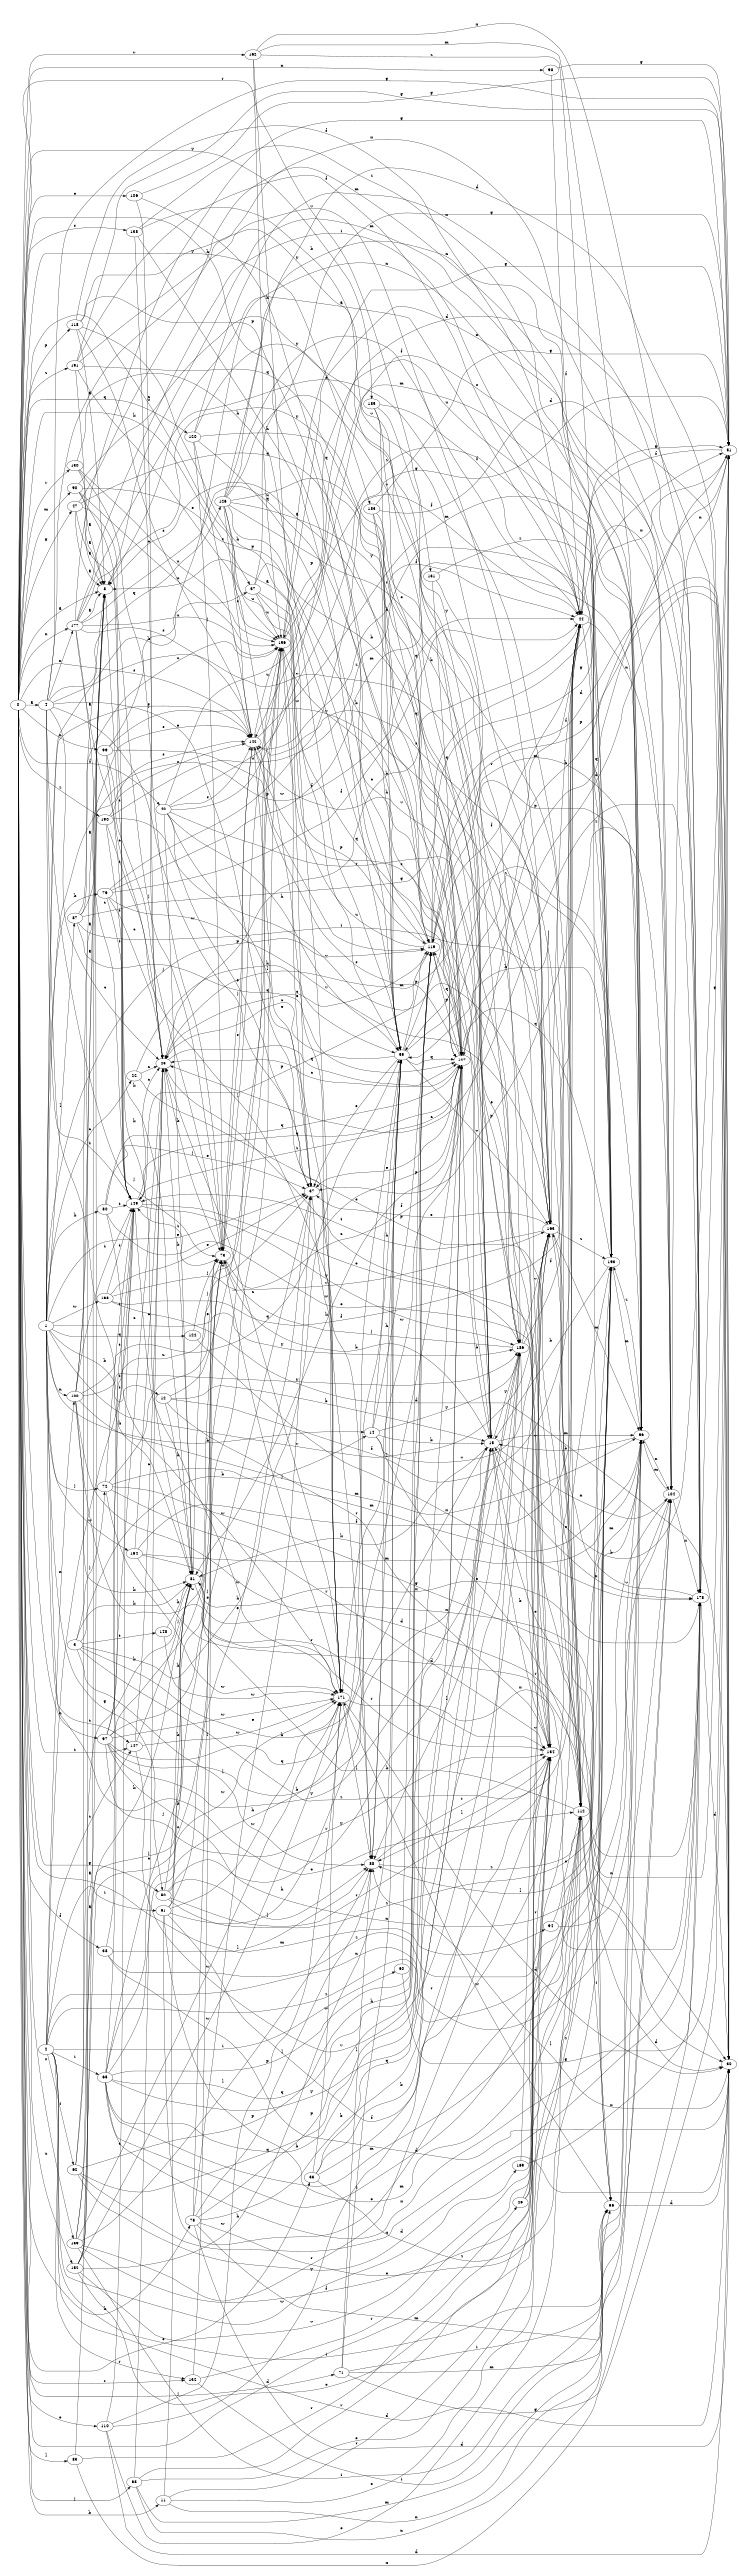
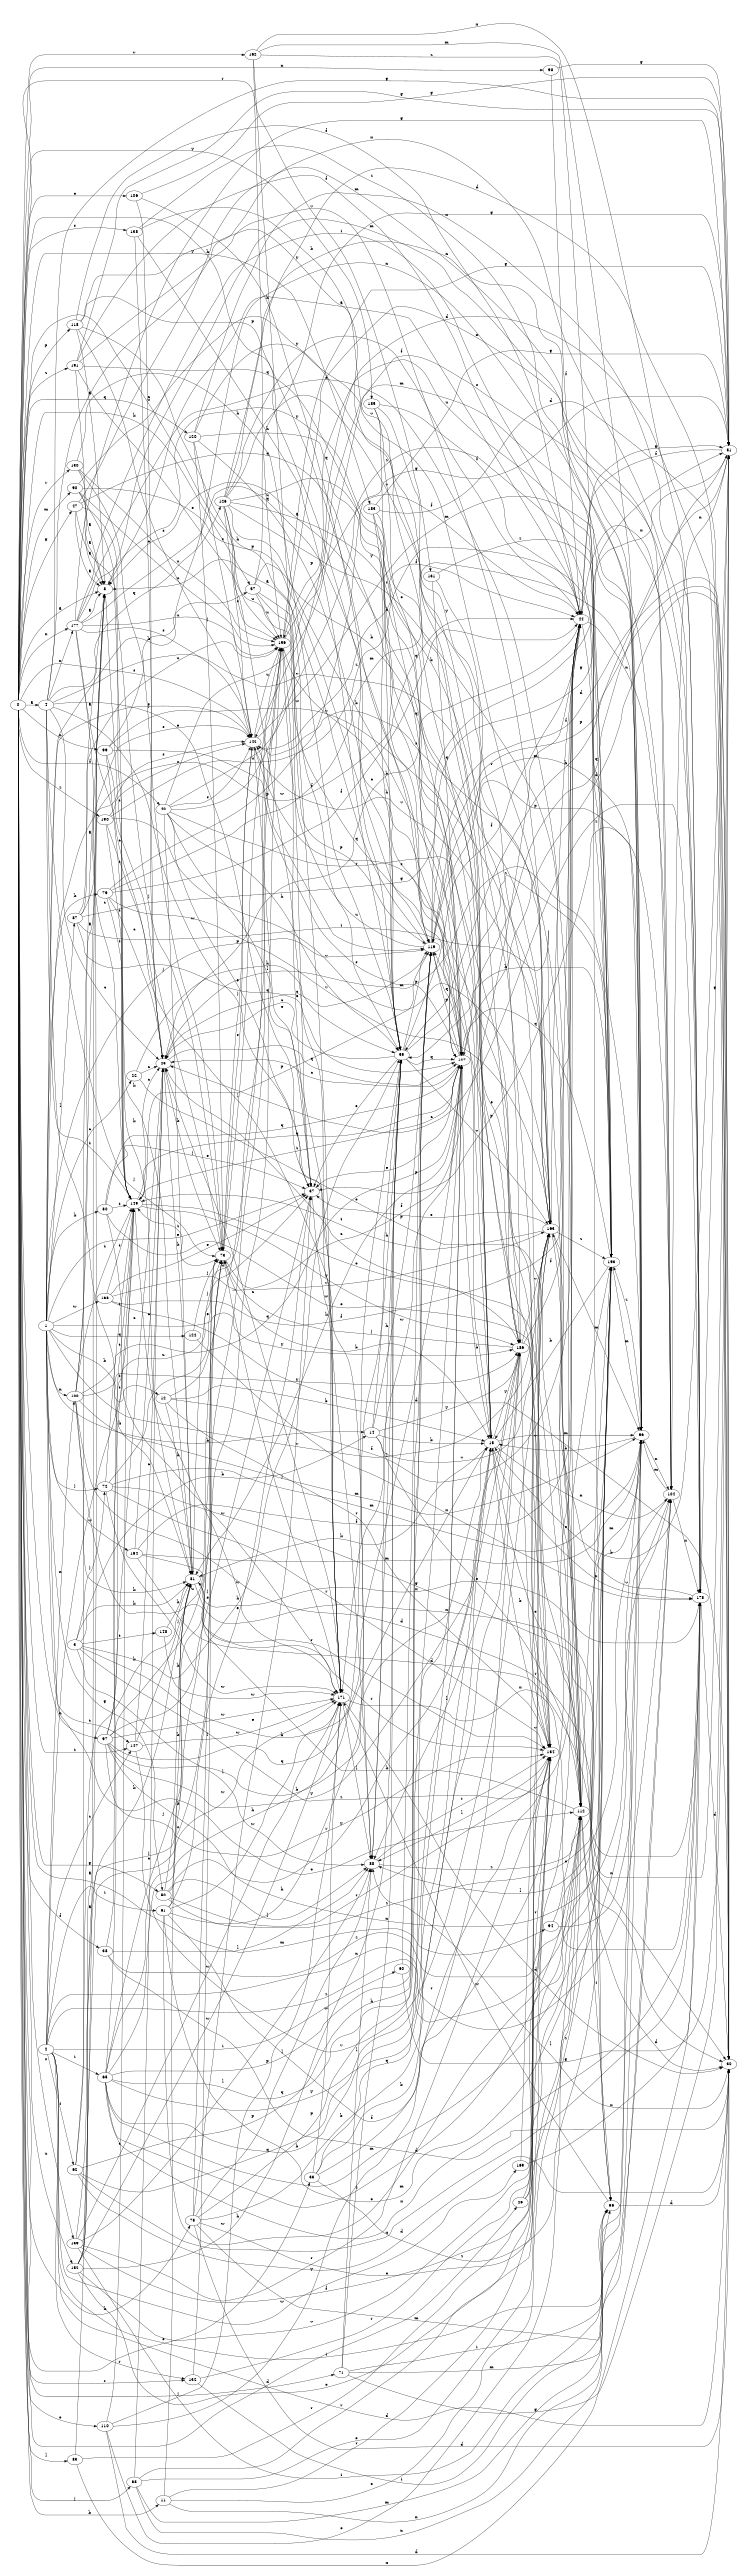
edge "139" -> "8": removed, label "a"
